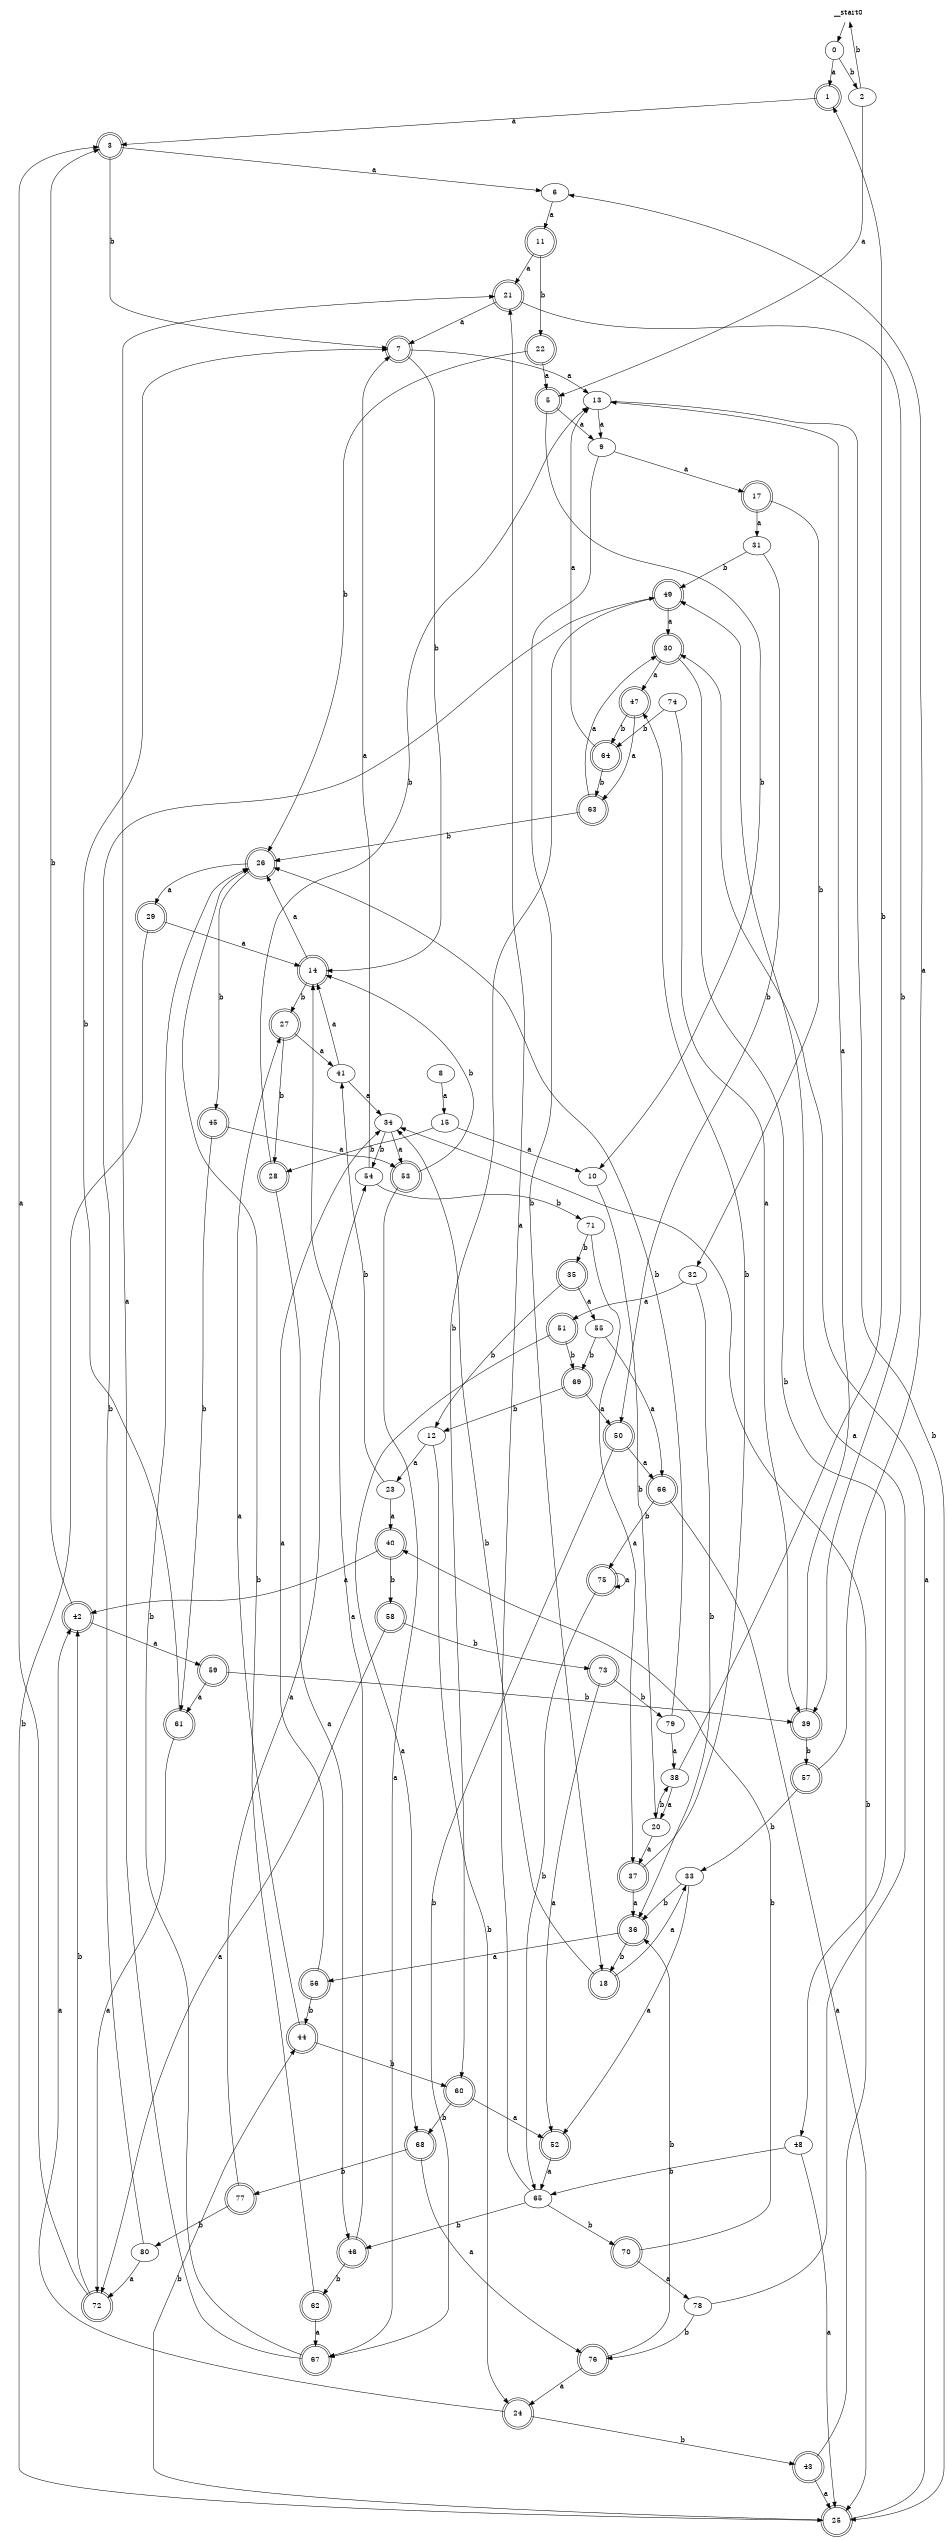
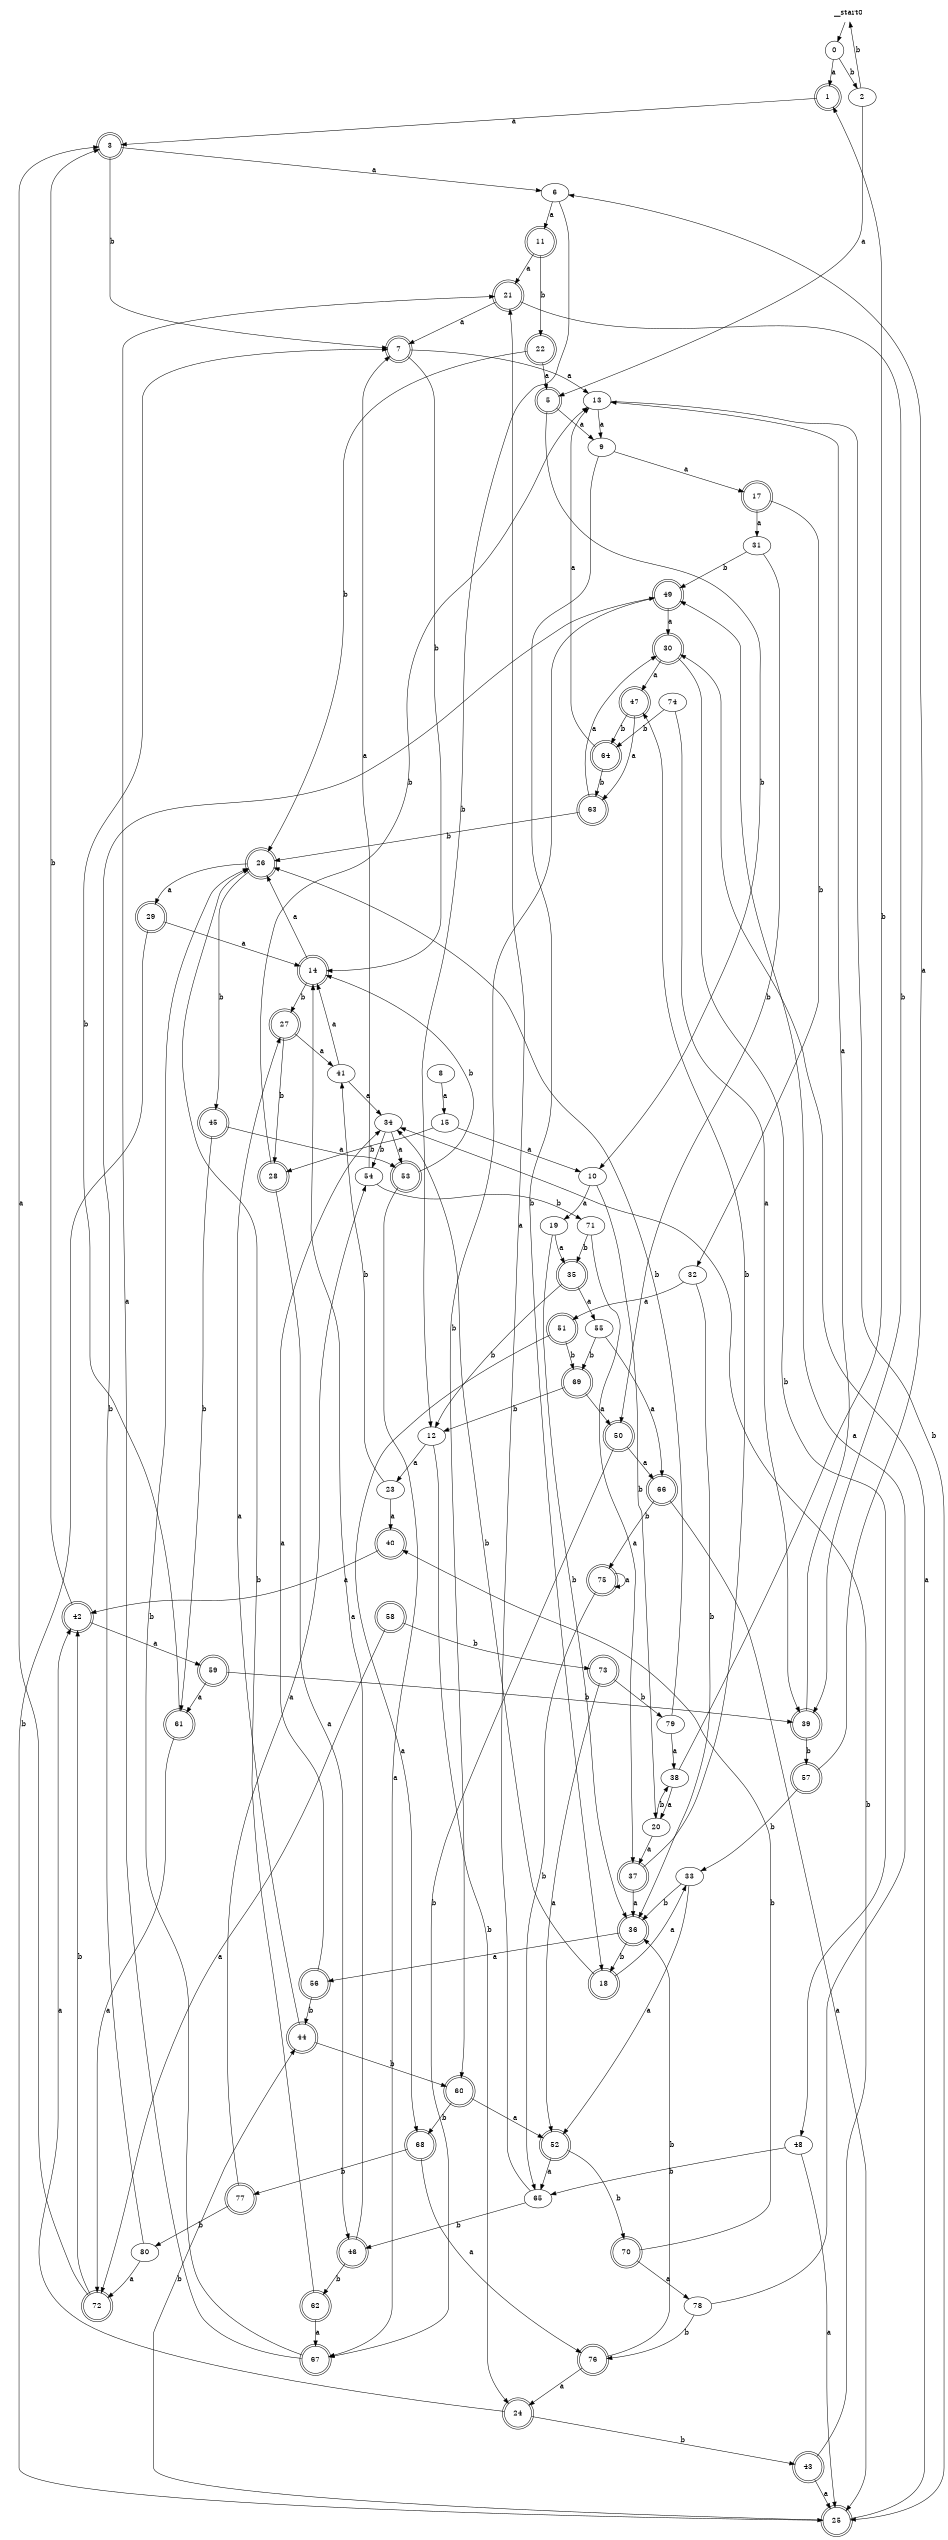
edge "6" -> "12": added, label "b"
node "19": added
edge "40" -> "58": removed, label "b"
edge "65" -> "70": now "52" -> "70"
